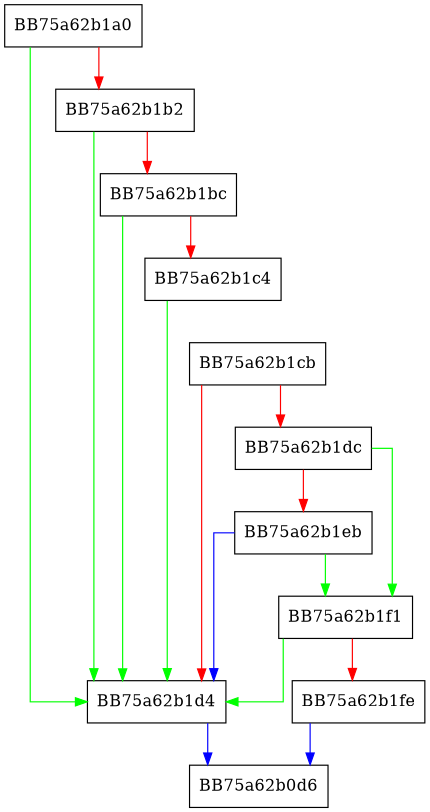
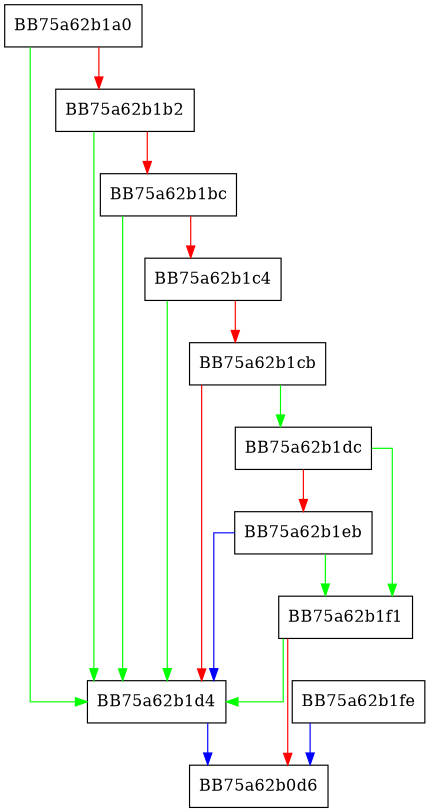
edge "BB75a62b1c4" -> "BB75a62b1cb": added
edge "BB75a62b1cb" -> "BB75a62b1dc": color red -> green
edge "BB75a62b1f1" -> "BB75a62b1fe": now "BB75a62b1f1" -> "BB75a62b0d6"
